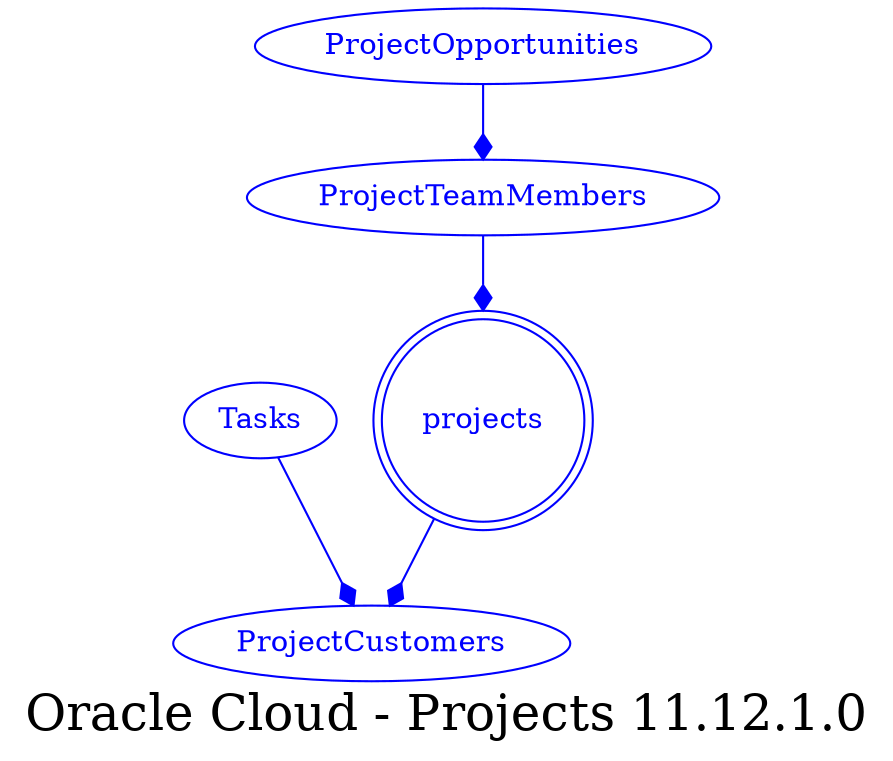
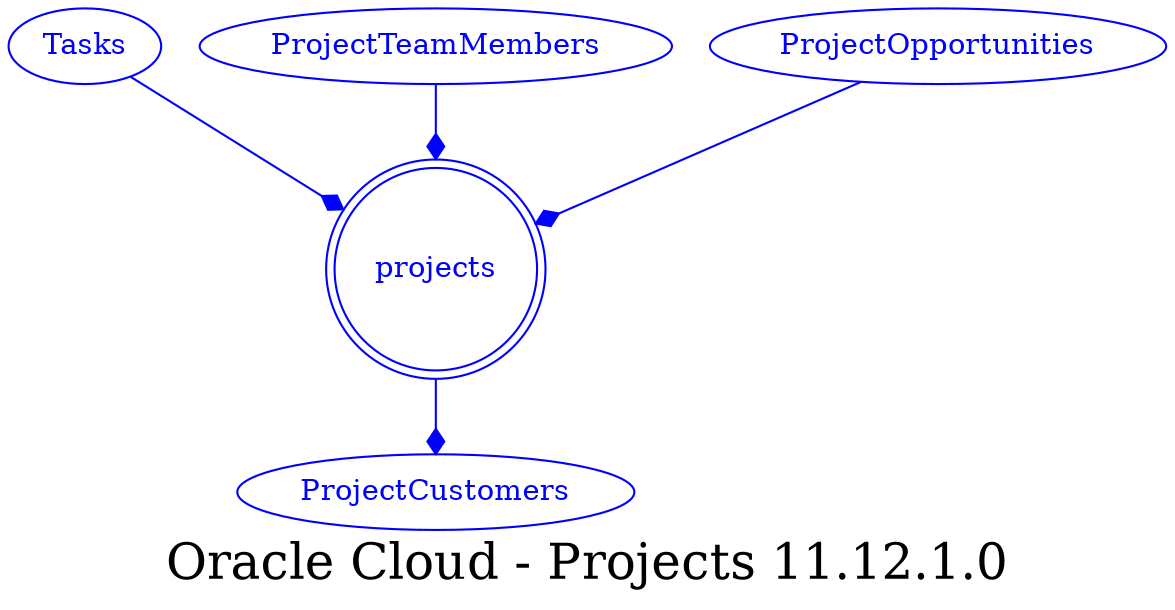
edge "ProjectOpportunities" -> "ProjectTeamMembers": now "ProjectOpportunities" -> "projects"
edge "Tasks" -> "ProjectCustomers": now "Tasks" -> "projects"
